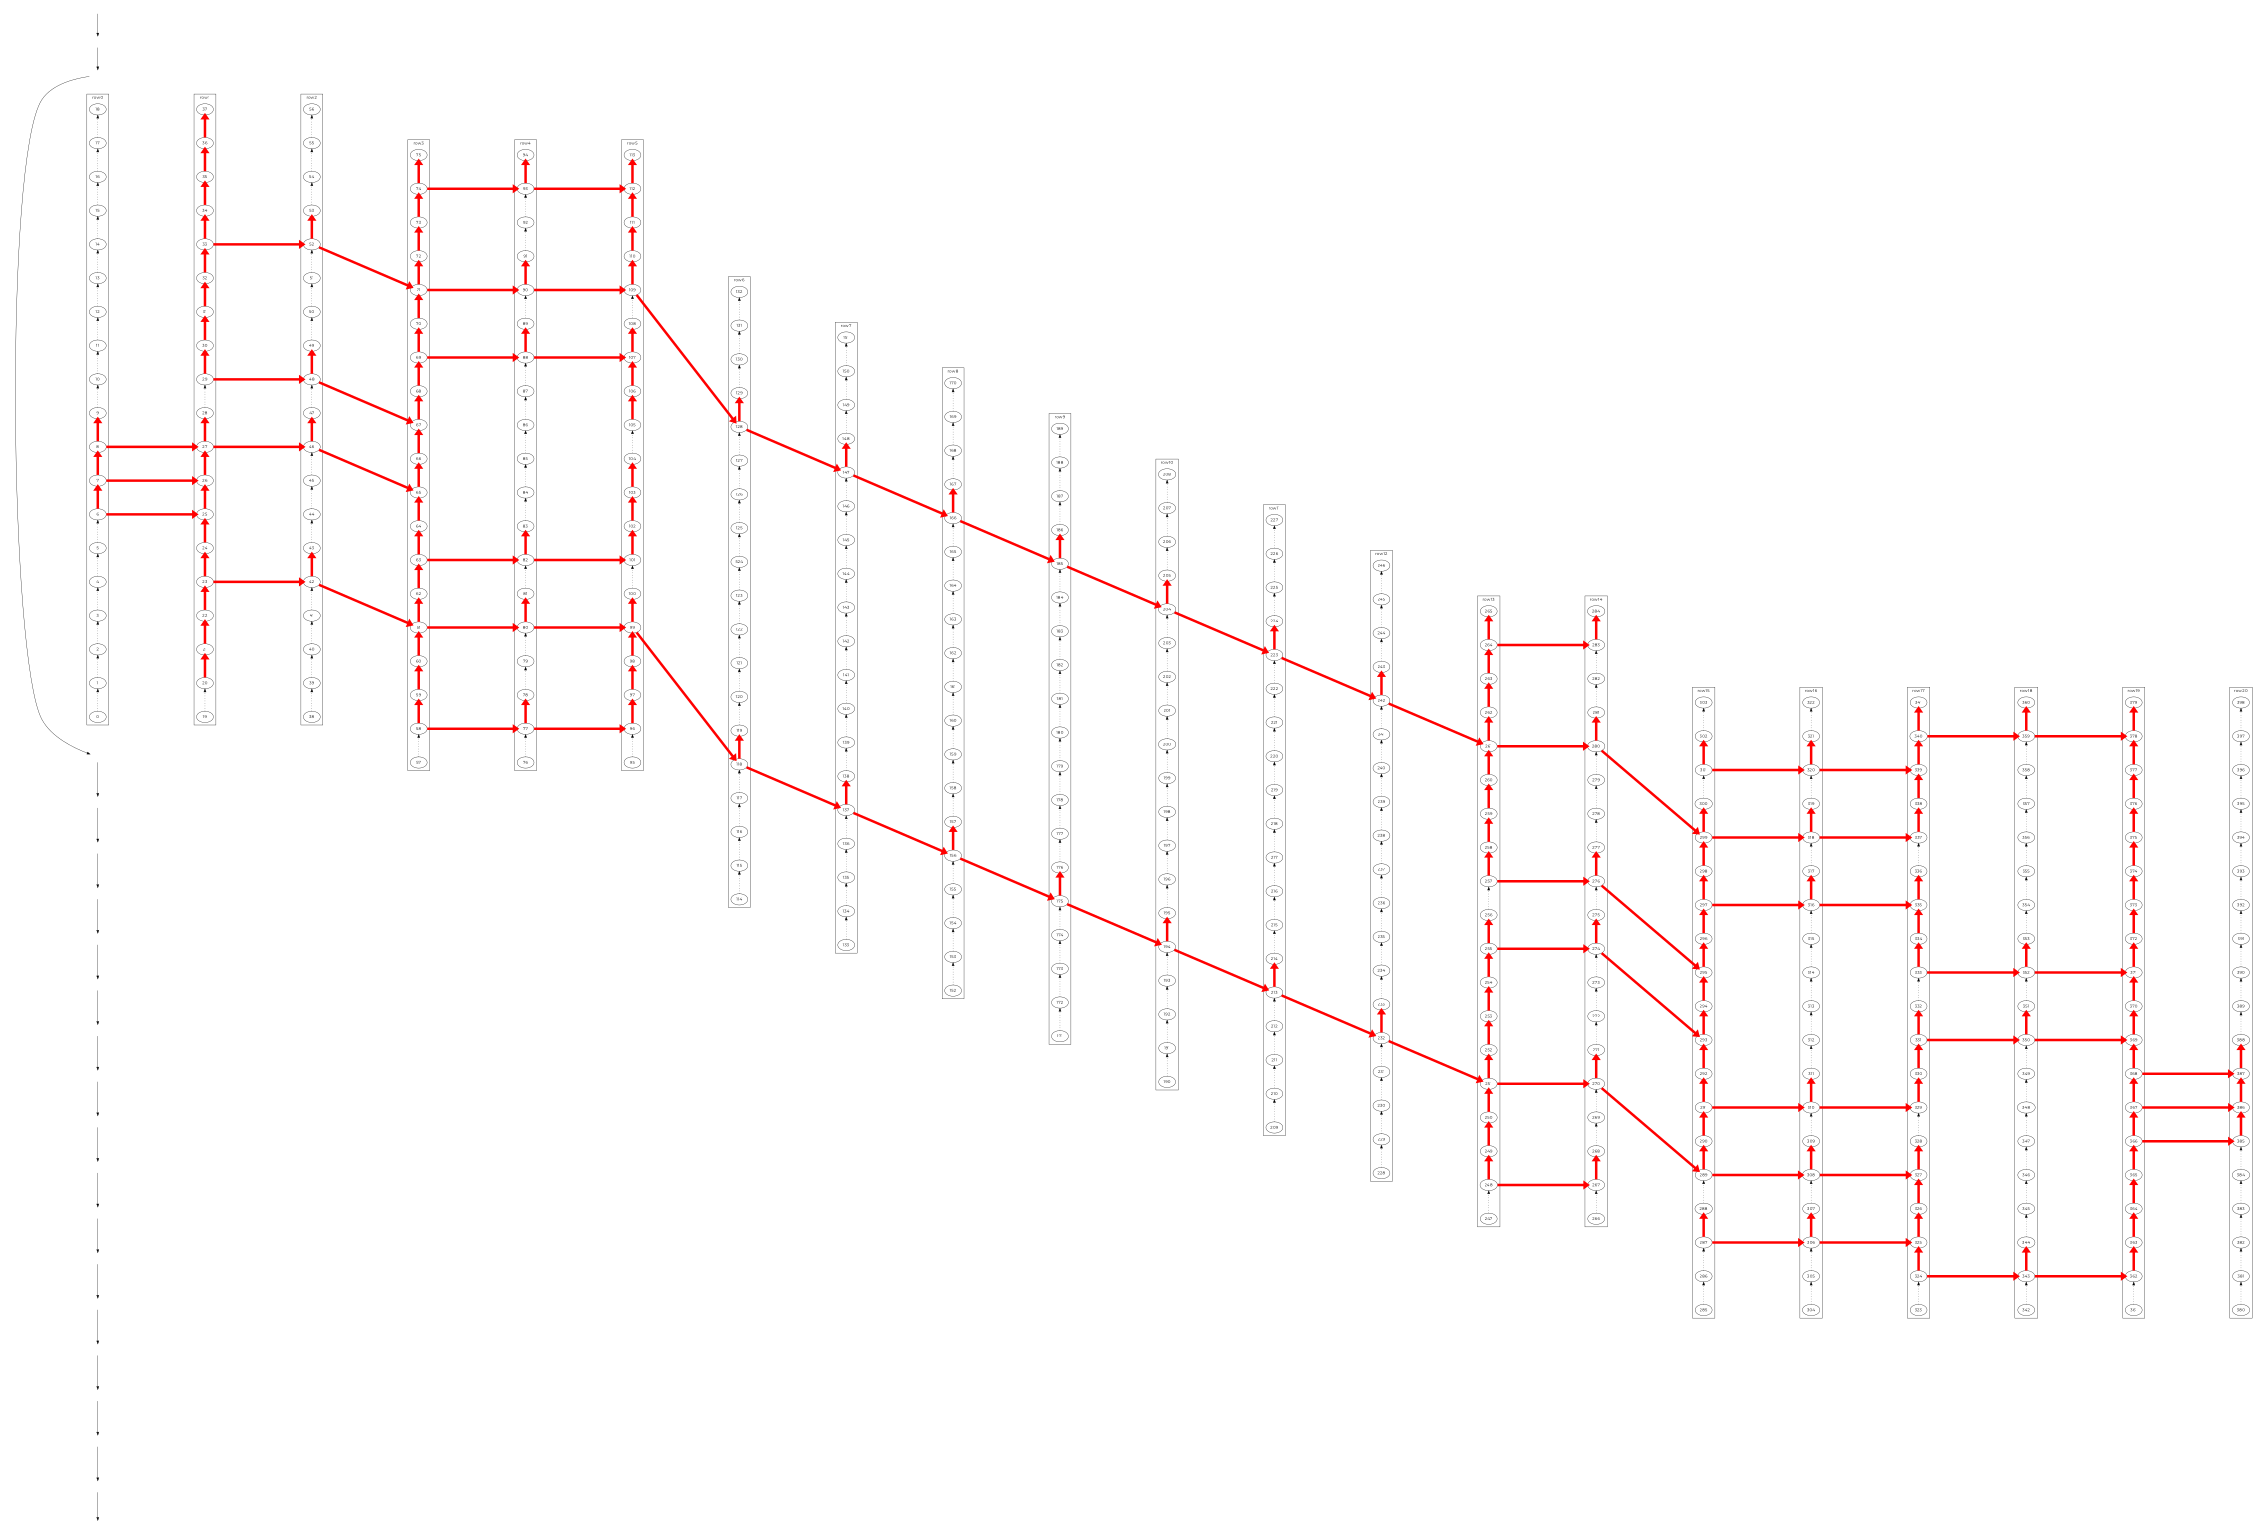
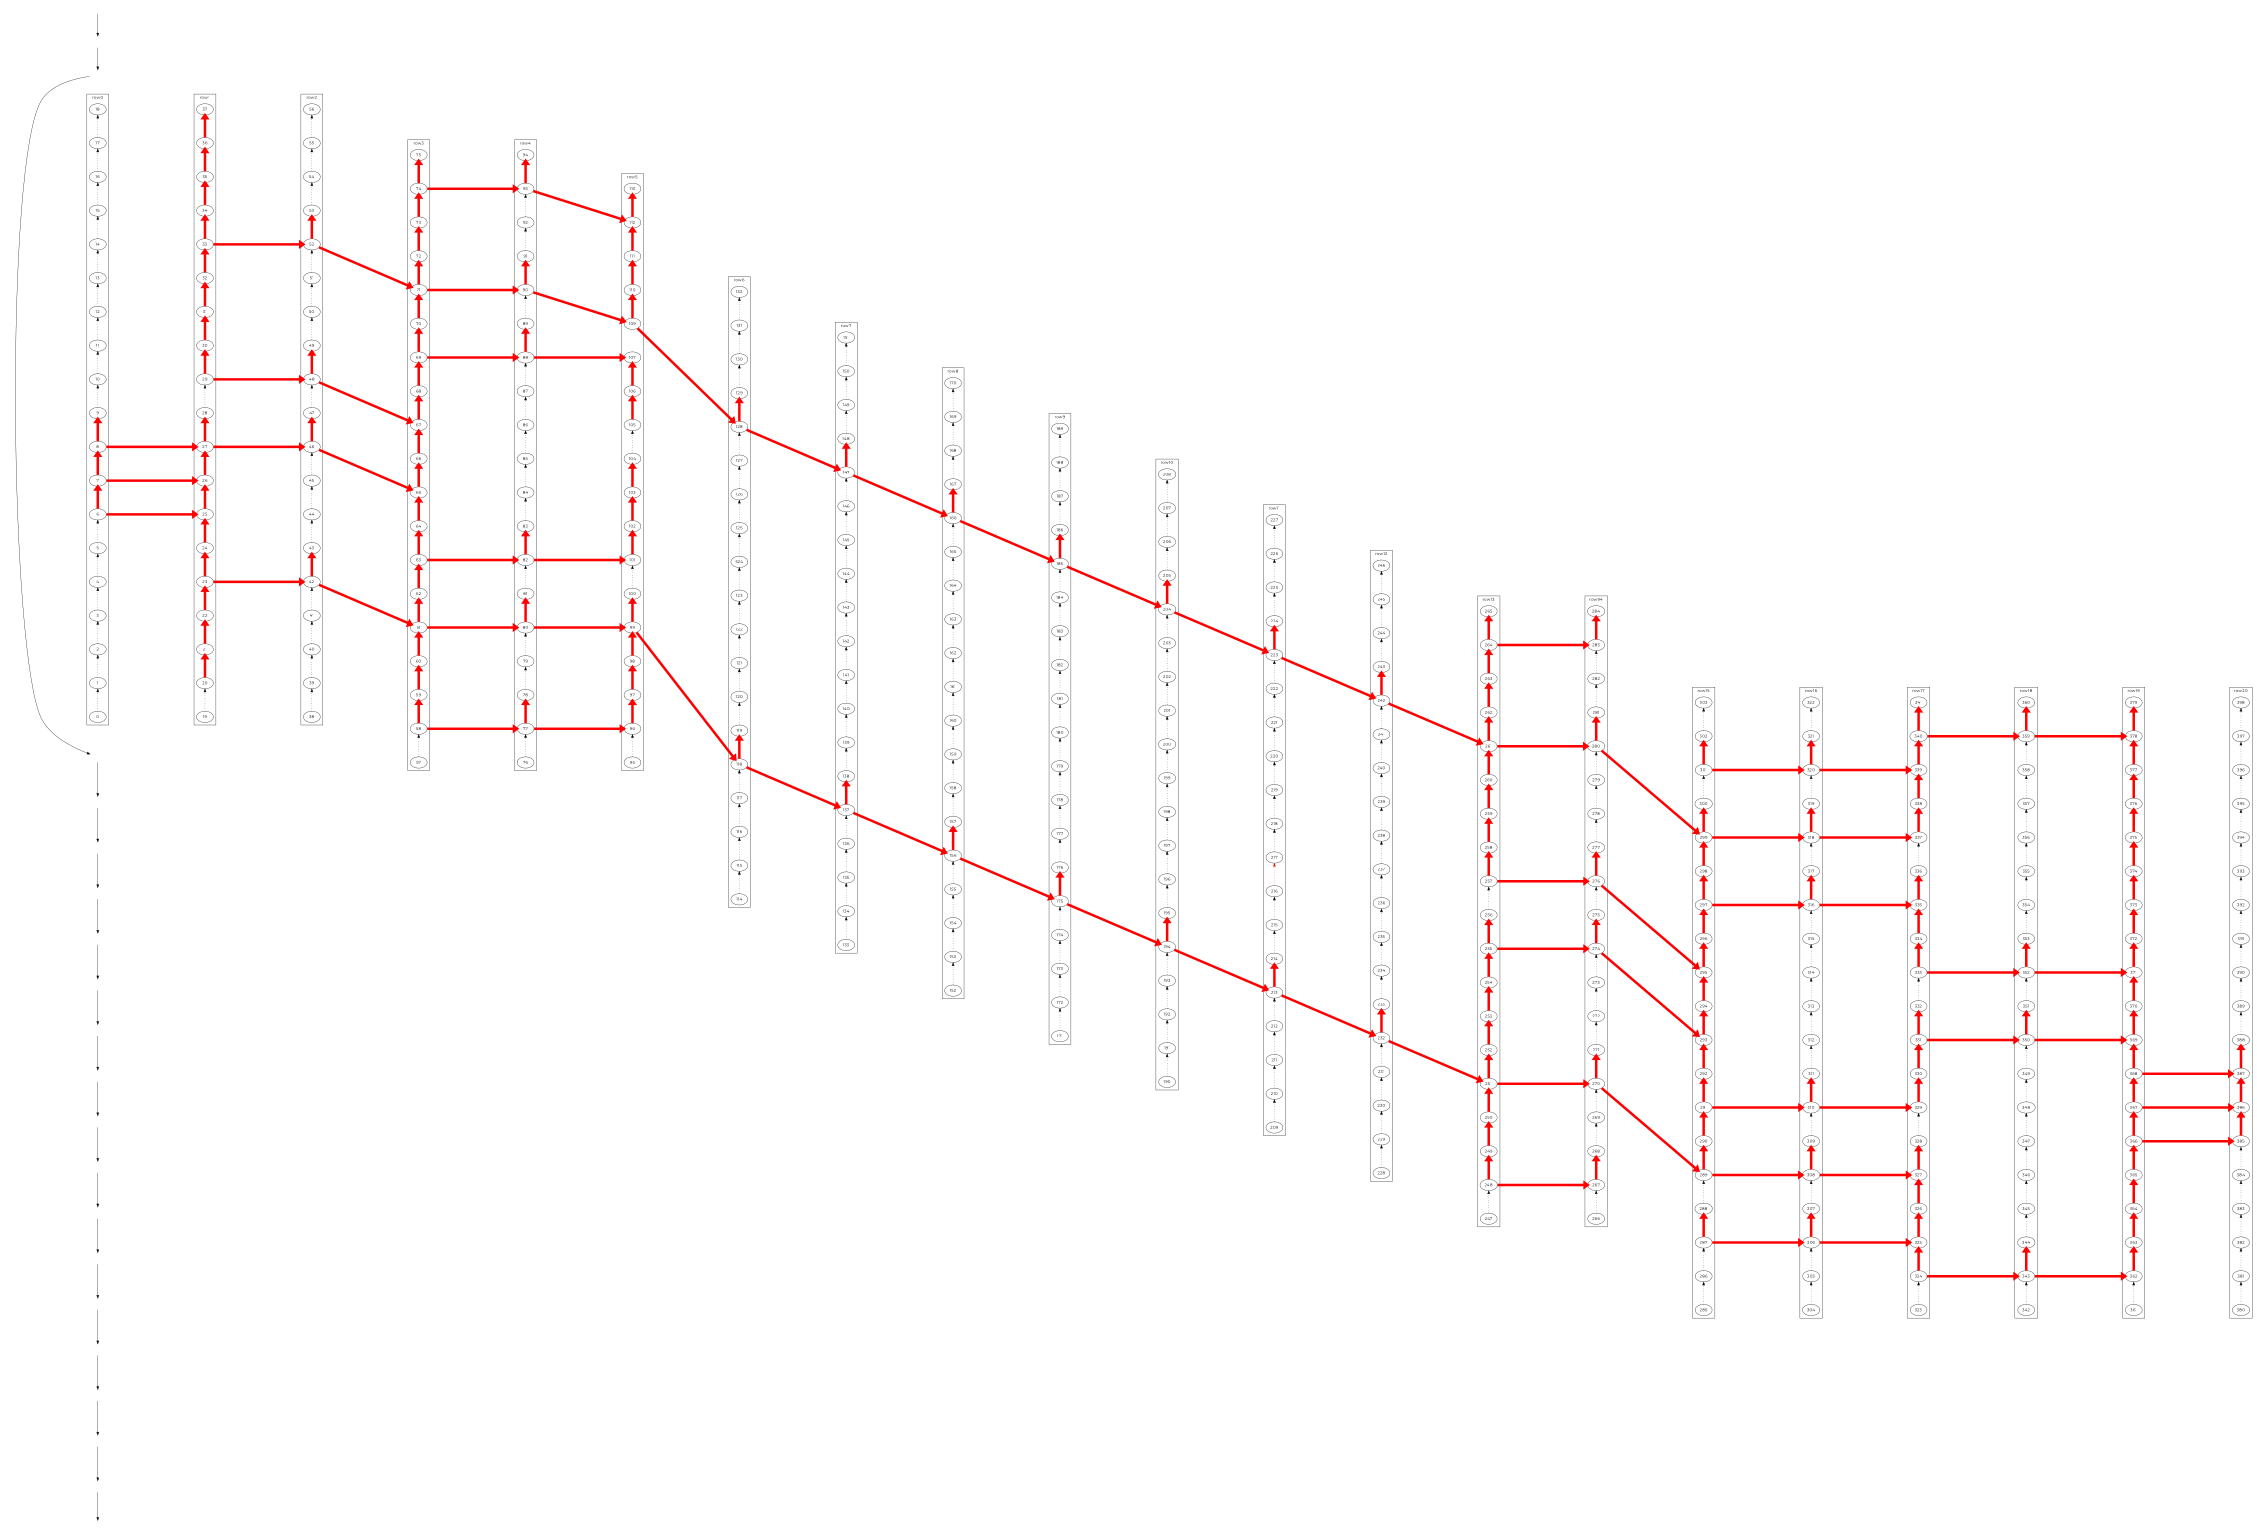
node "108": removed
cluster "row14": label "row14" -> "row94"
edge "216" -> "217": color black -> red
